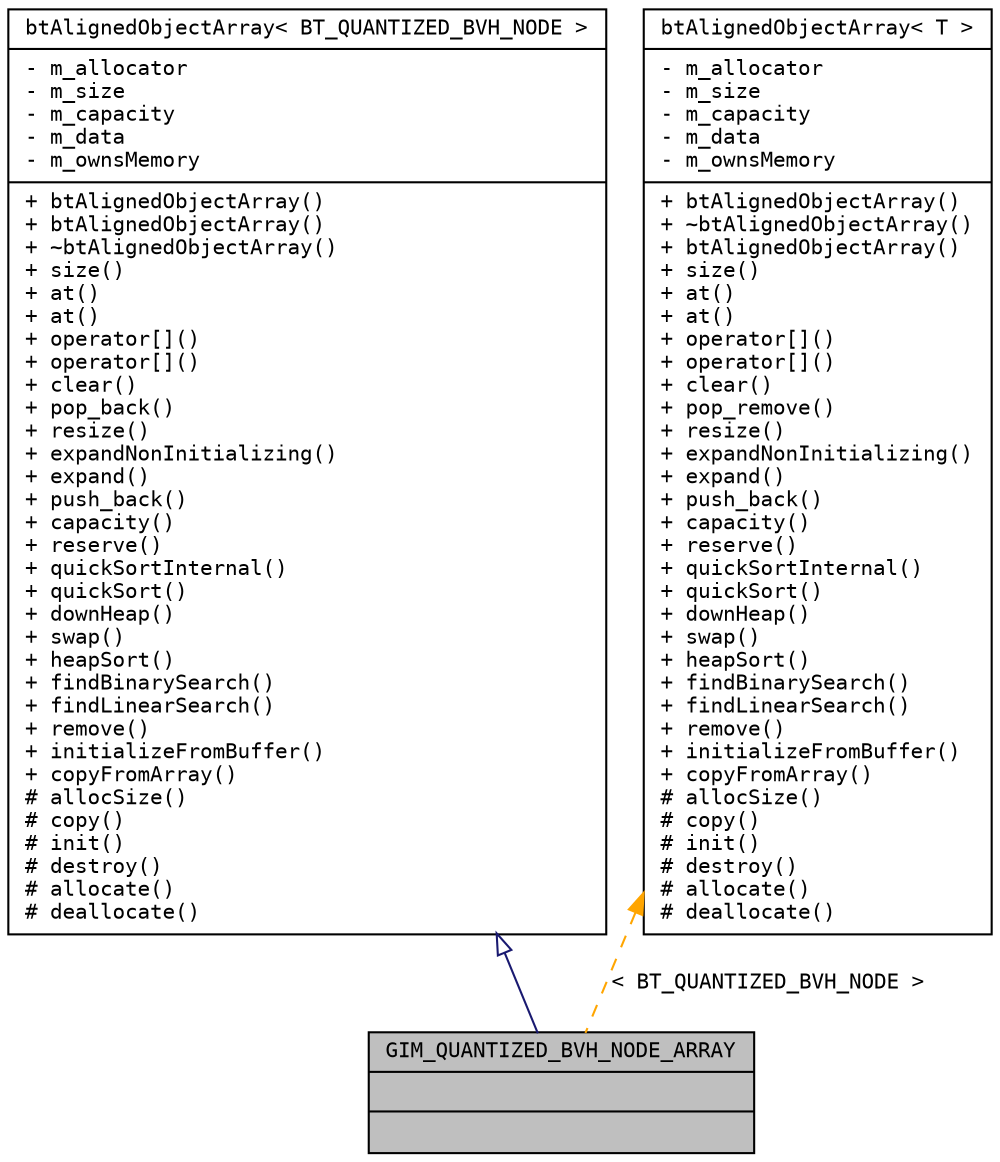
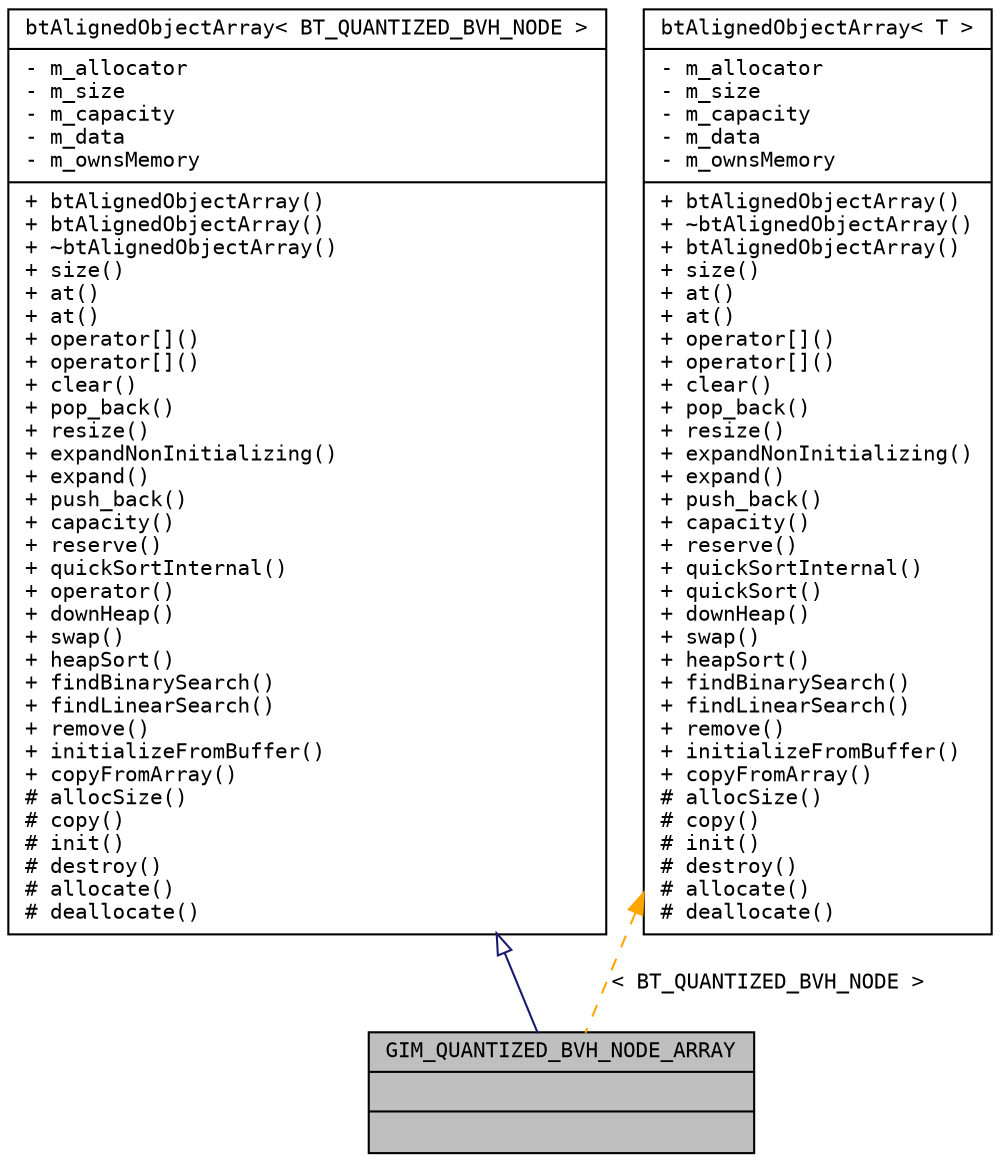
node "btAlignedObjectArray< T >": text "+ pop_remove()" -> "+ pop_back()"
node "btAlignedObjectArray< BT_QUANTIZED_BVH_NODE >": text "+ quickSort()" -> "+ operator()"
